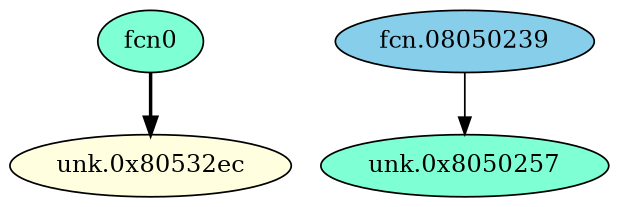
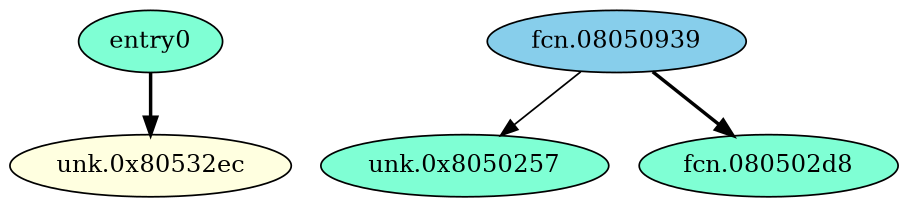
node "fcn0": label "fcn0" -> "entry0"
node "fcn.08050239": label "fcn.08050239" -> "fcn.08050939"
node "fcn.080502d8": added
